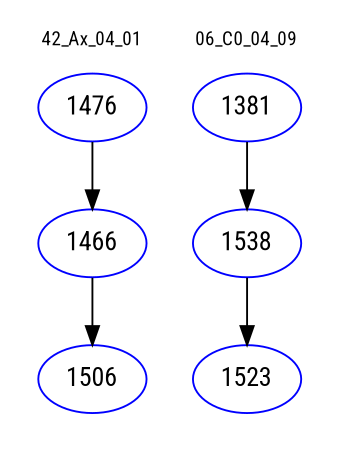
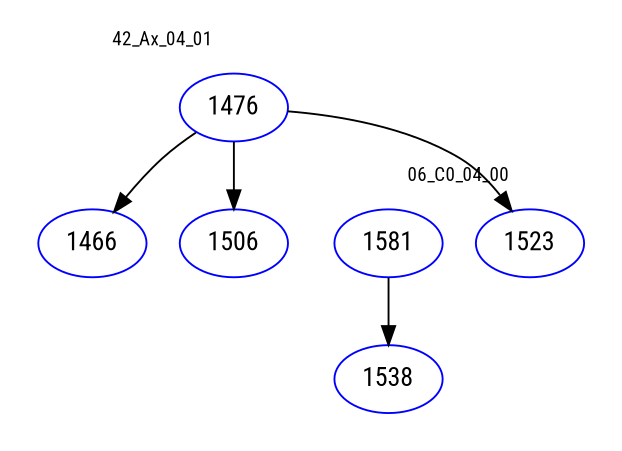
cluster "06_C0_04_09": label "06_C0_04_09" -> "06_C0_04_00"
node "1381": label "1381" -> "1581"
edge "1466" -> "1506": now "1476" -> "1506"
edge "1538" -> "1523": now "1476" -> "1523"
